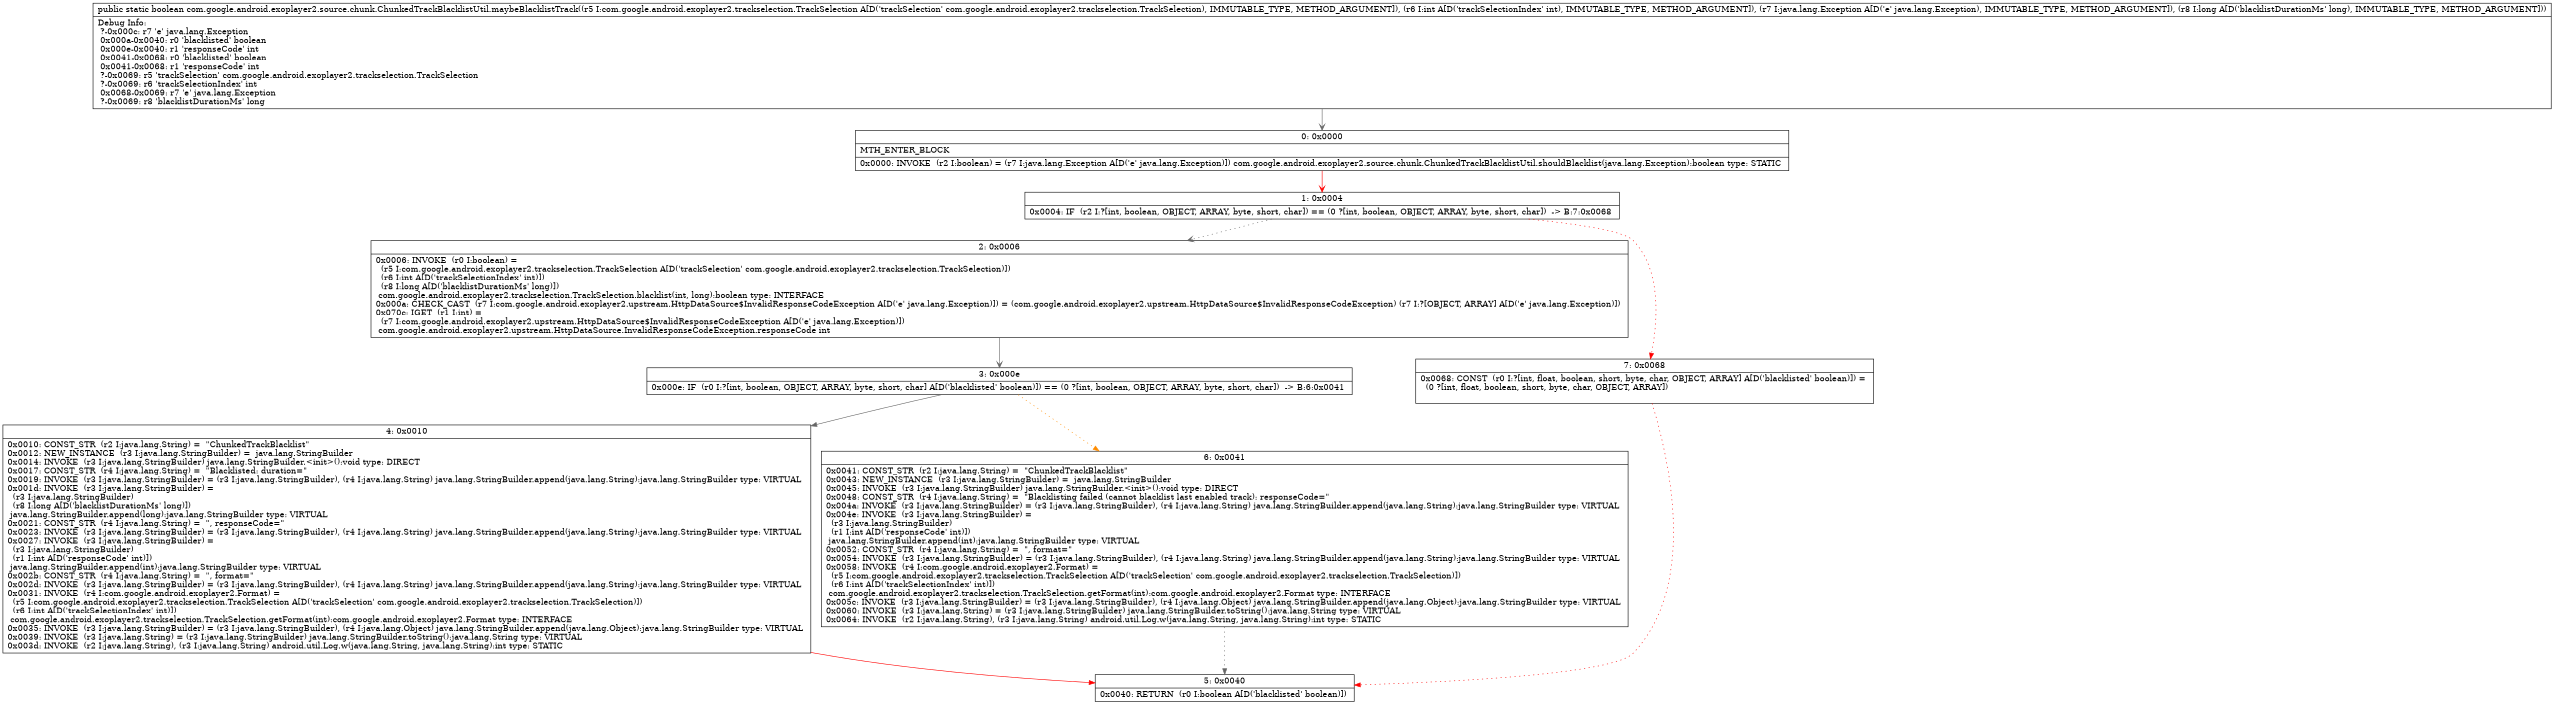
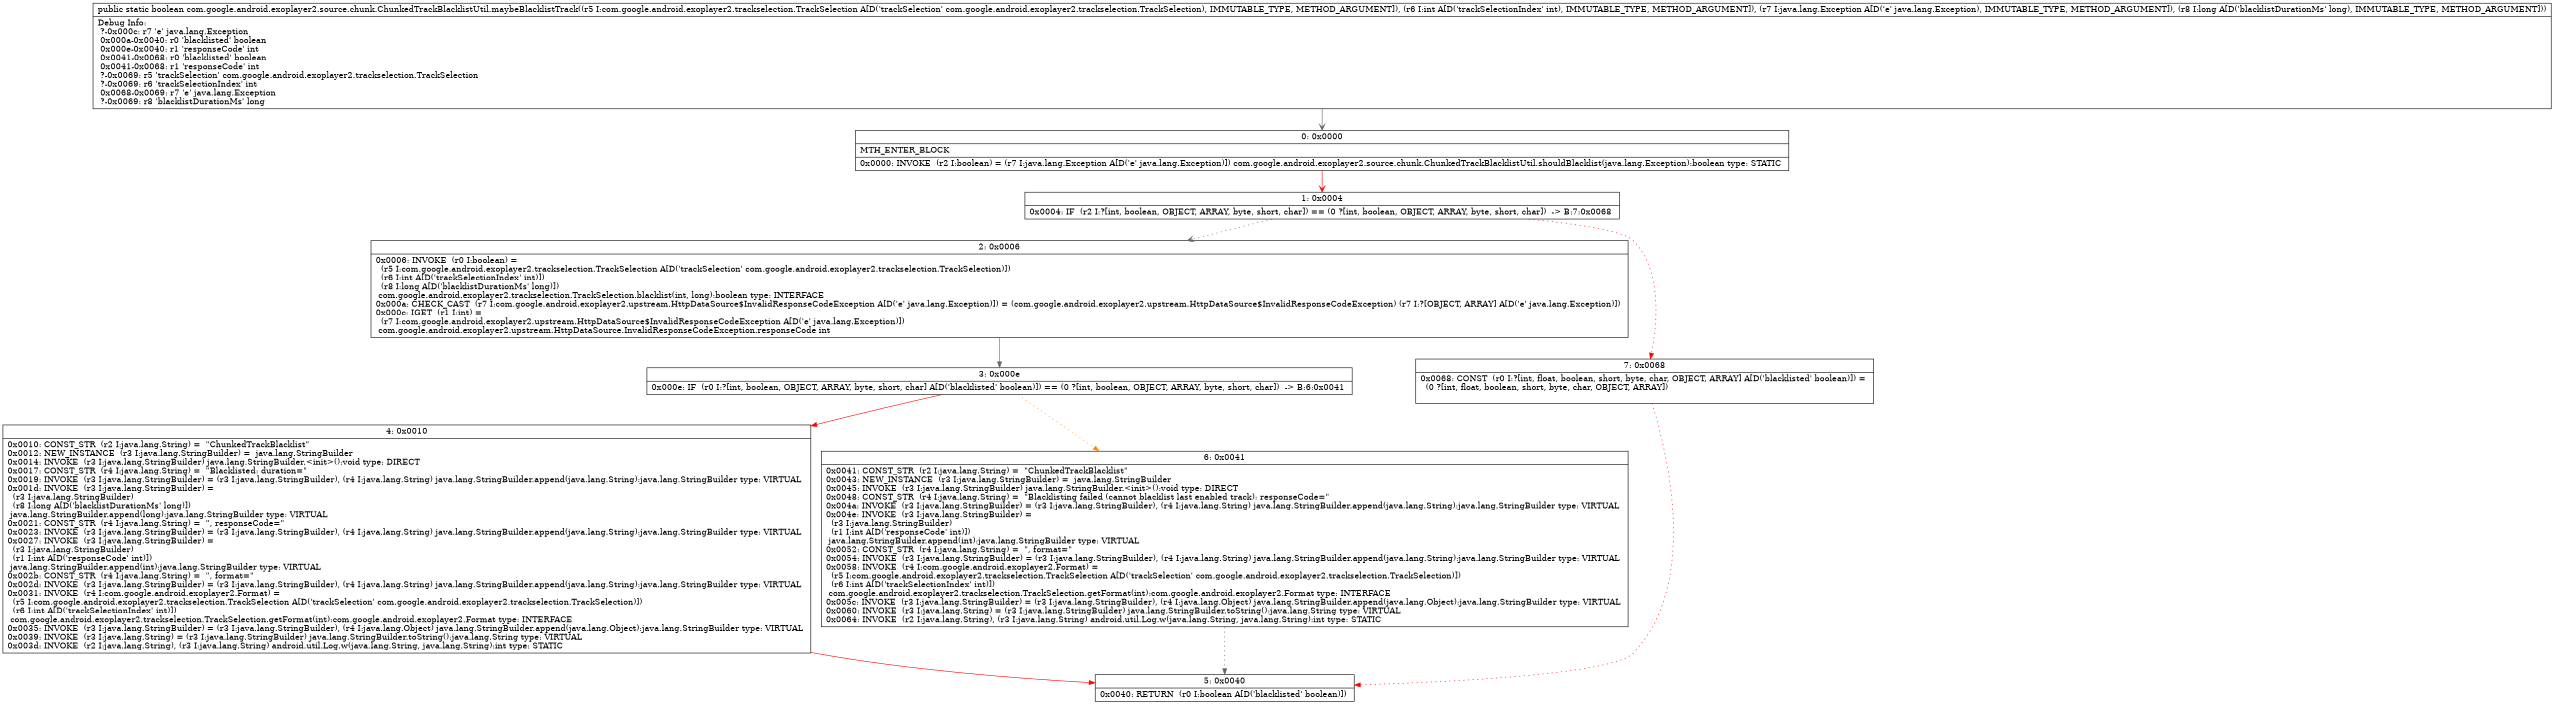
node "2: 0x0006": text "0x070c: IGET  (r1 I:int) =" -> "0x000c: IGET  (r1 I:int) ="
edge "2: 0x0006" -> "3: 0x000e": arrowhead vee -> normal
edge "3: 0x000e" -> "4: 0x0010": color gray40 -> red
